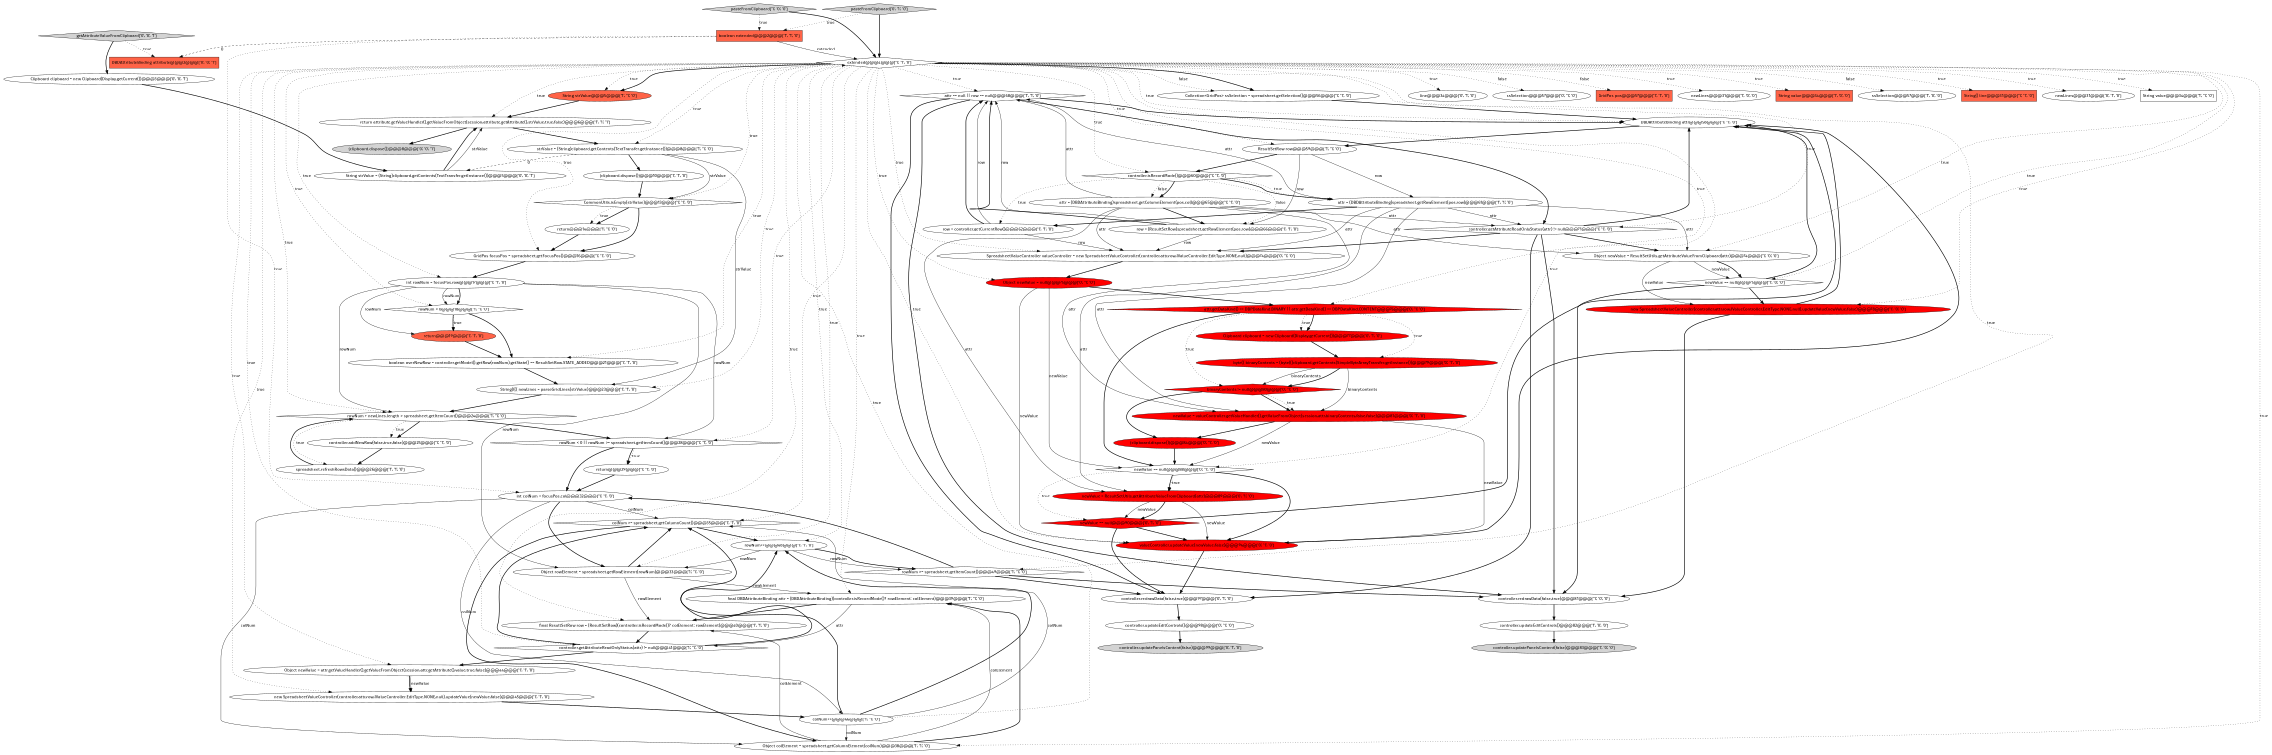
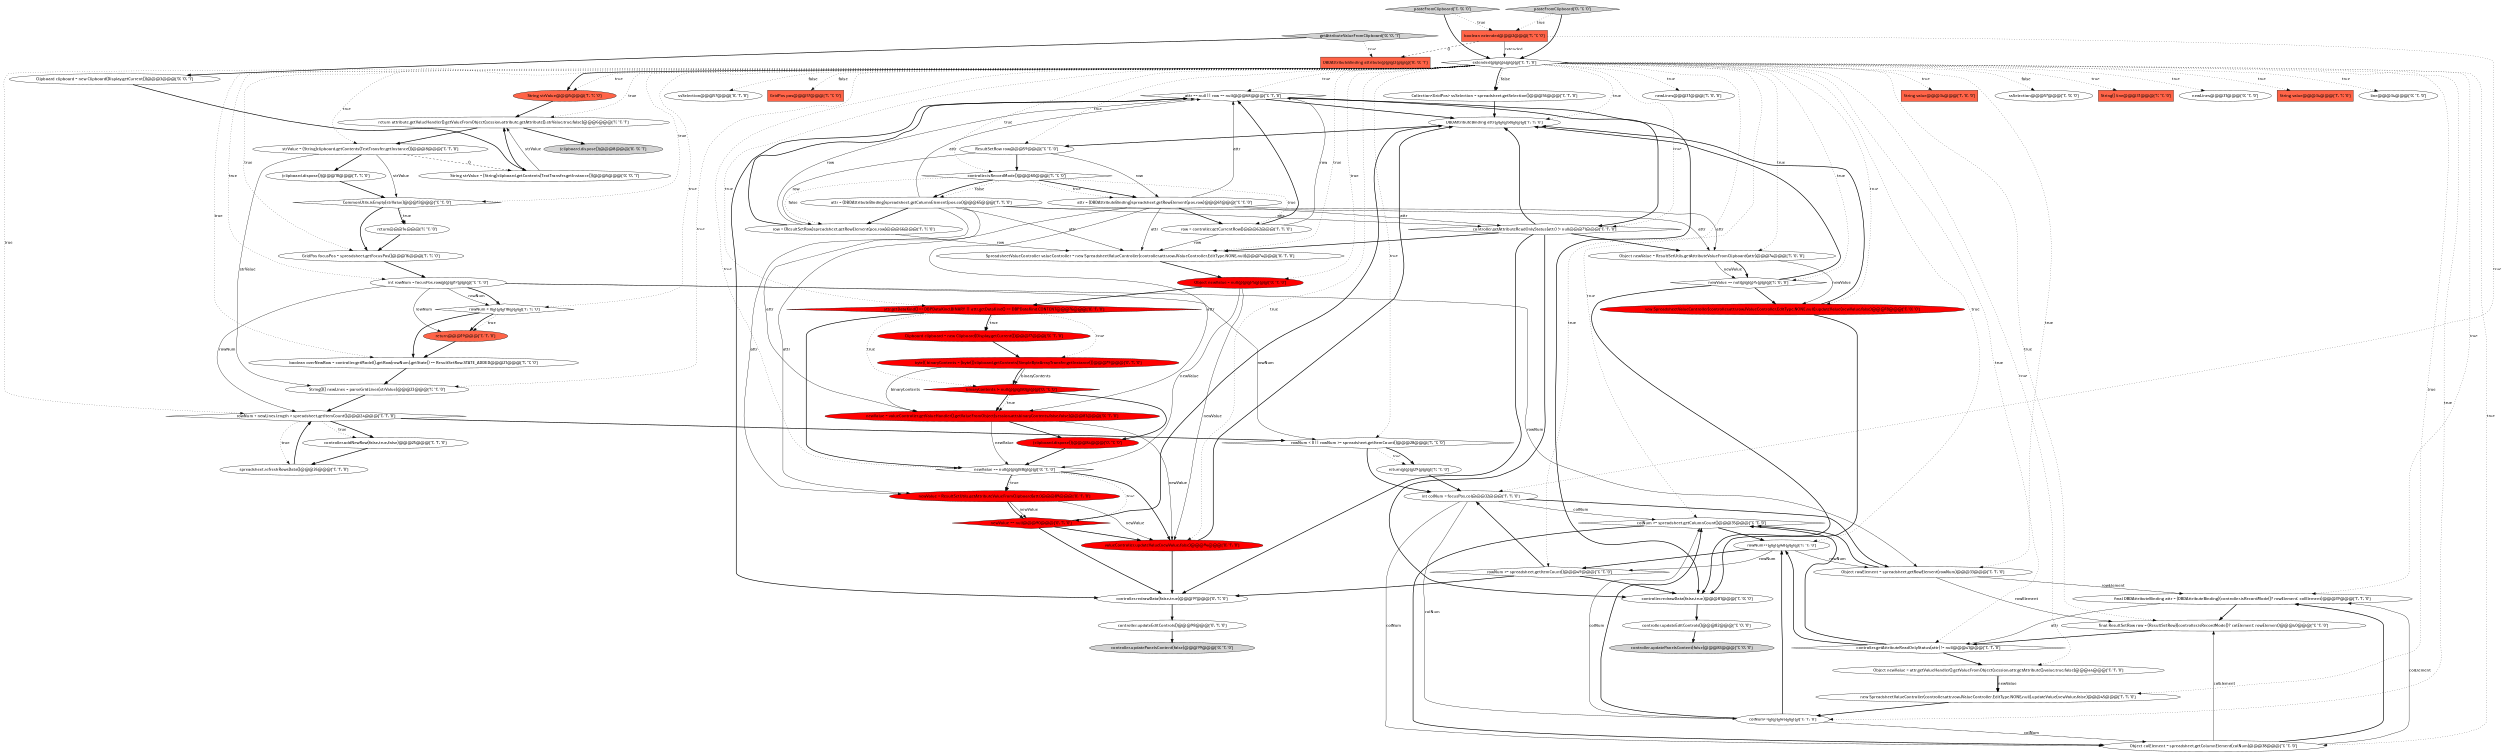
node "String value@@@34@@@['1', '1', '0']": fillcolor white -> tomato
edge "colNum++@@@46@@@['1', '1', '0']" -> "extended@@@4@@@['1', '1', '0']": reversed
